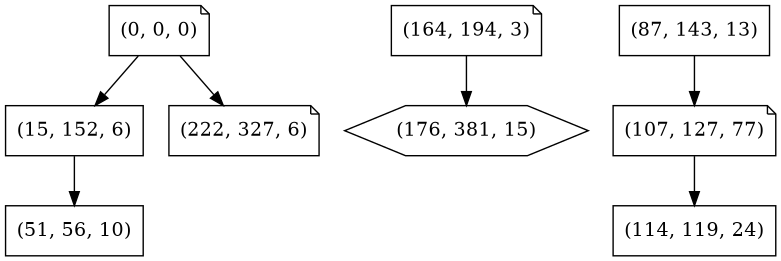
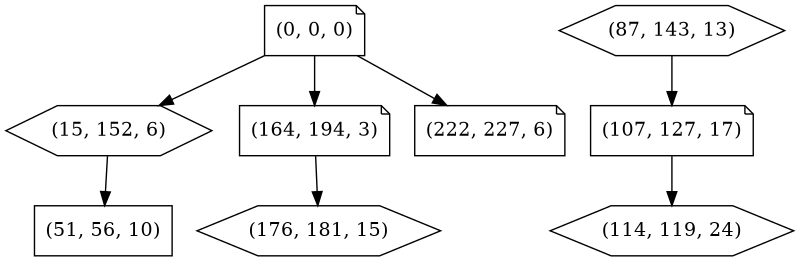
node "(87, 143, 13)": shape box -> hexagon
edge "(0, 0, 0)" -> "(164, 194, 3)": added
node "(15, 152, 6)": shape box -> hexagon
node "(222, 327, 6)": label "(222, 327, 6)" -> "(222, 227, 6)"
node "(176, 381, 15)": label "(176, 381, 15)" -> "(176, 181, 15)"
node "(107, 127, 77)": label "(107, 127, 77)" -> "(107, 127, 17)"
node "(114, 119, 24)": shape box -> hexagon
